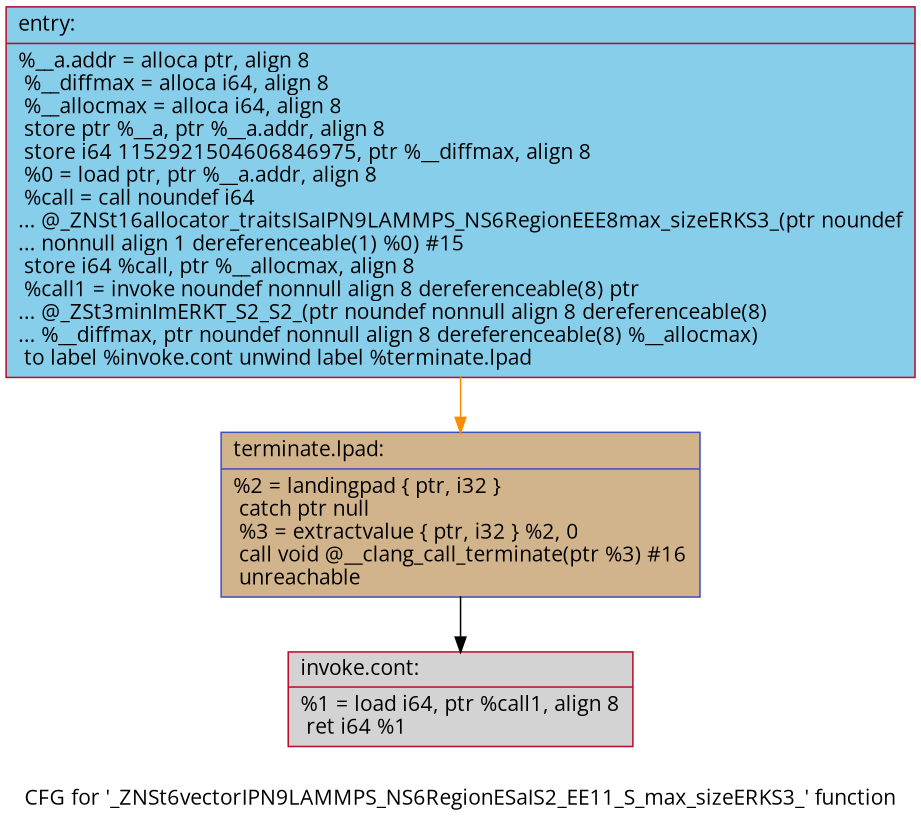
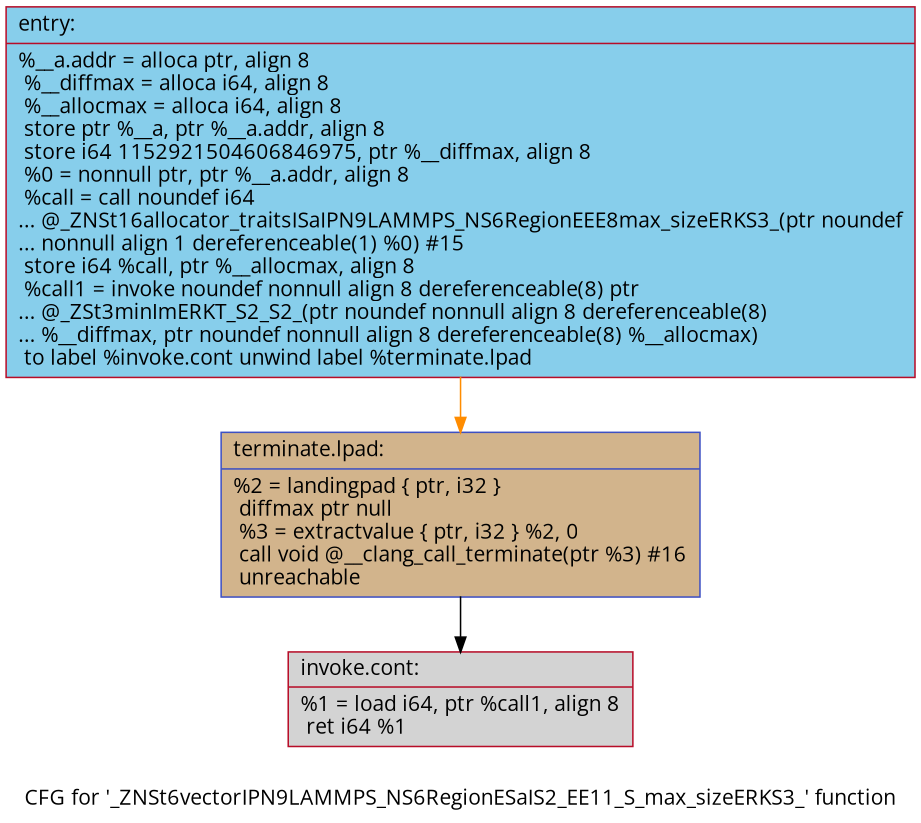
node "entry:": text "%0 = load ptr, ptr %__a.addr, align 8" -> "%0 = nonnull ptr, ptr %__a.addr, align 8"
node "terminate.lpad:": text "catch ptr null" -> "diffmax ptr null"
